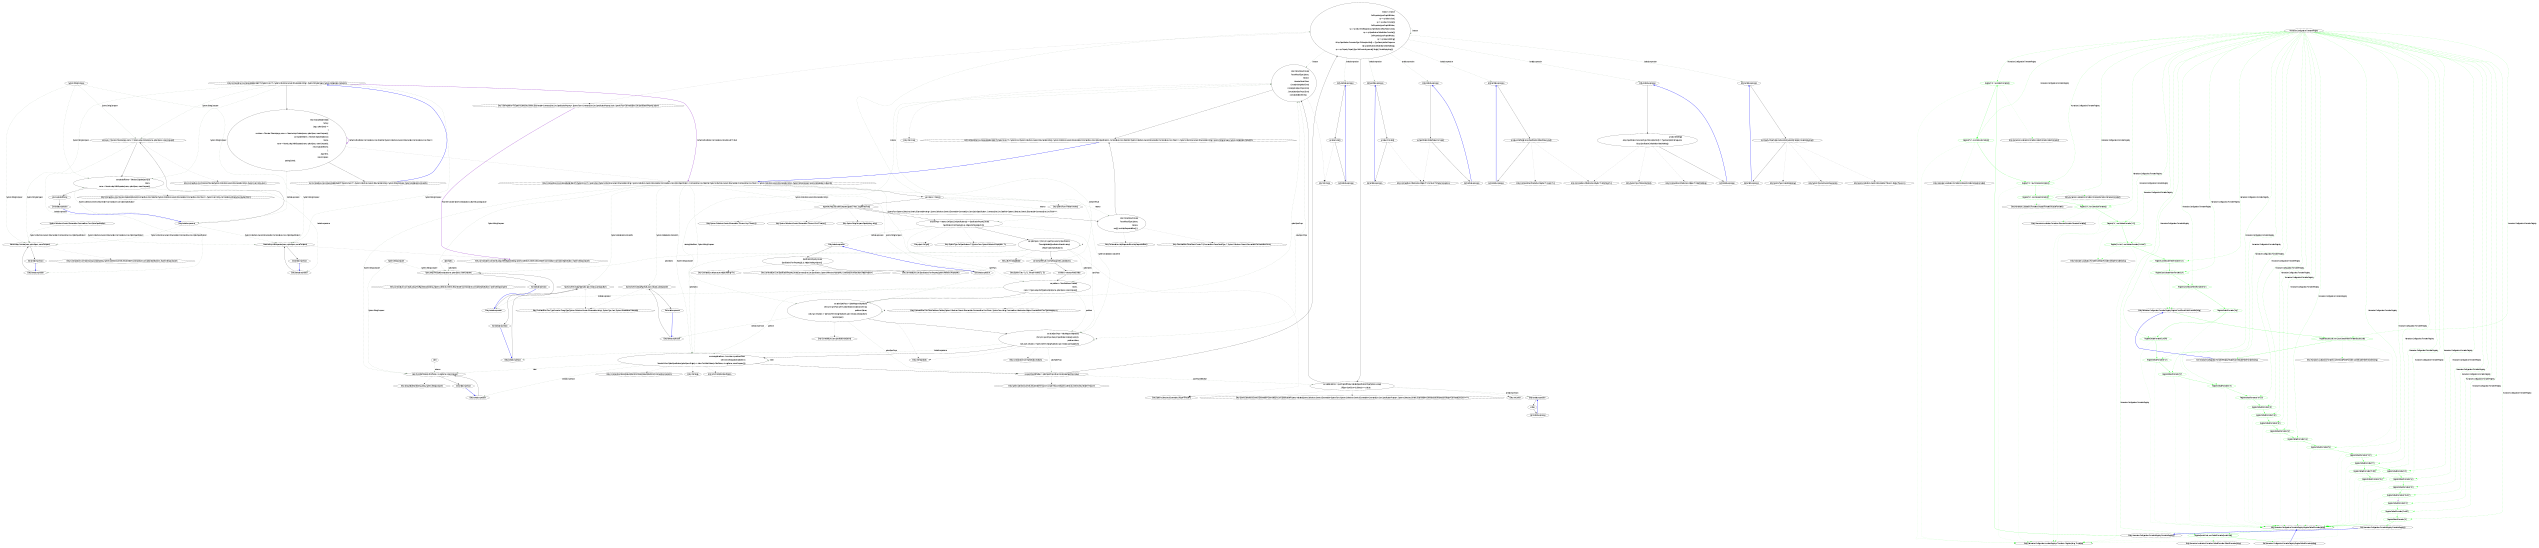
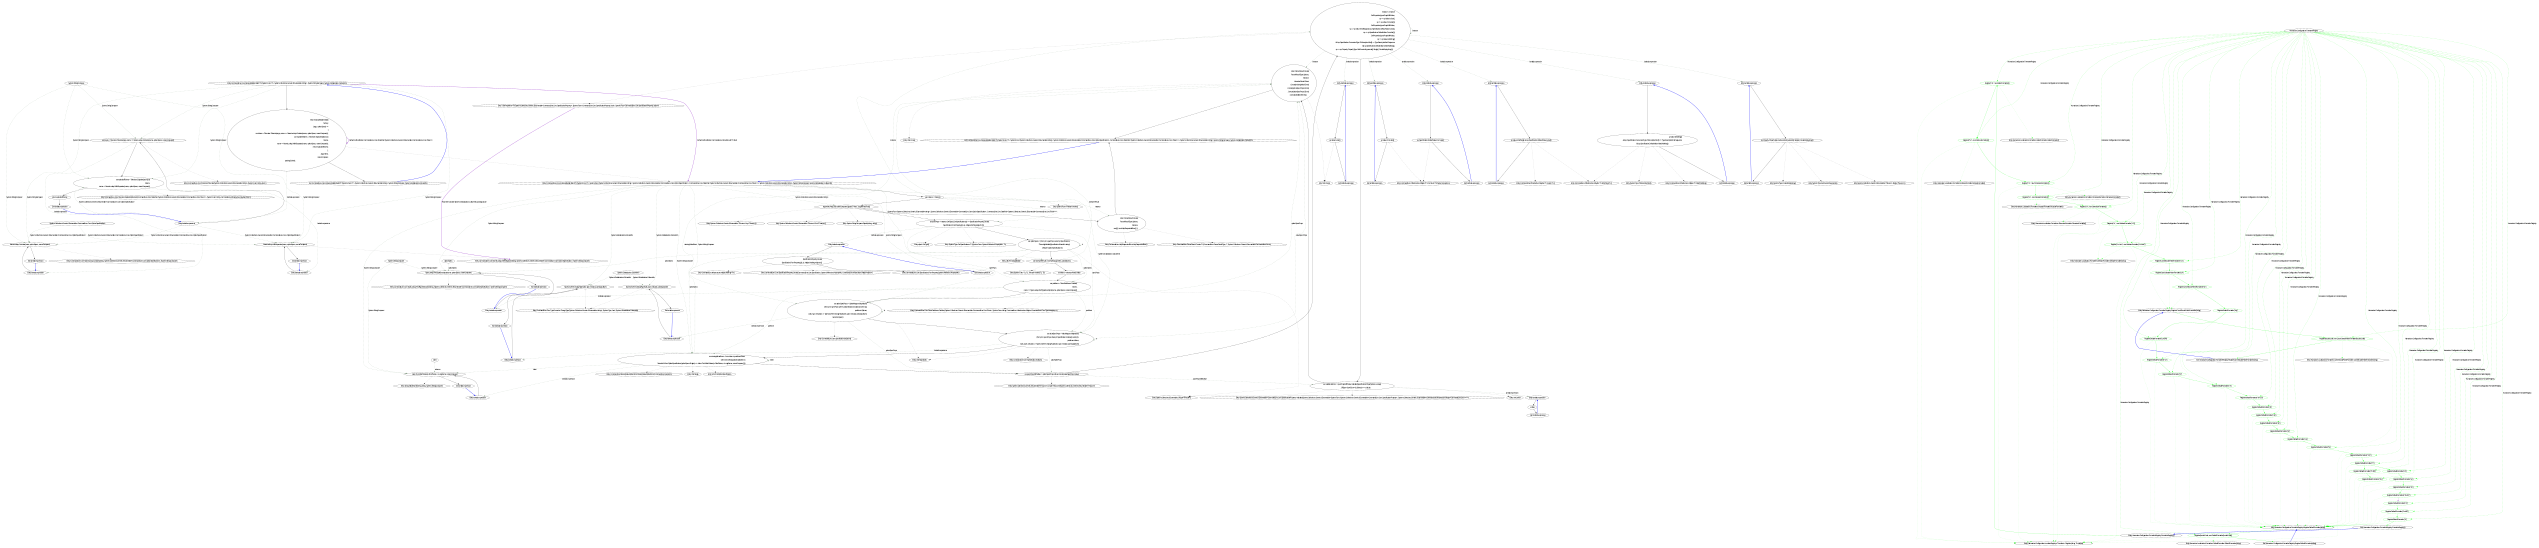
node "System.Globalization.CultureInfo": added
